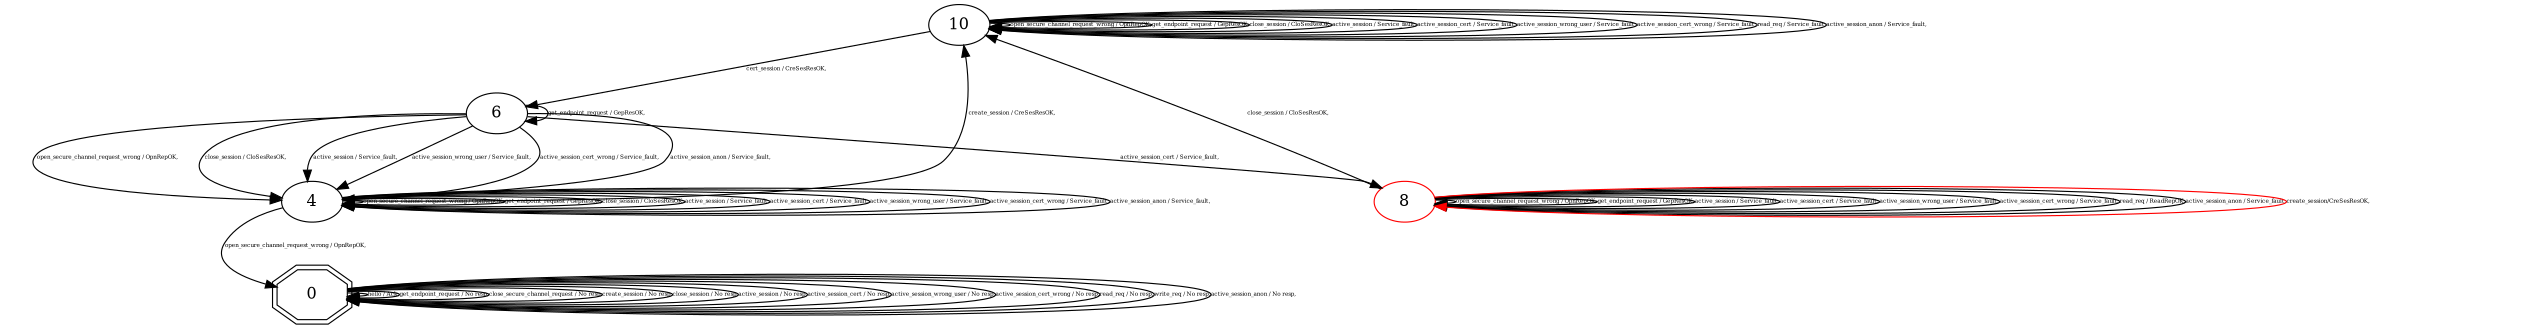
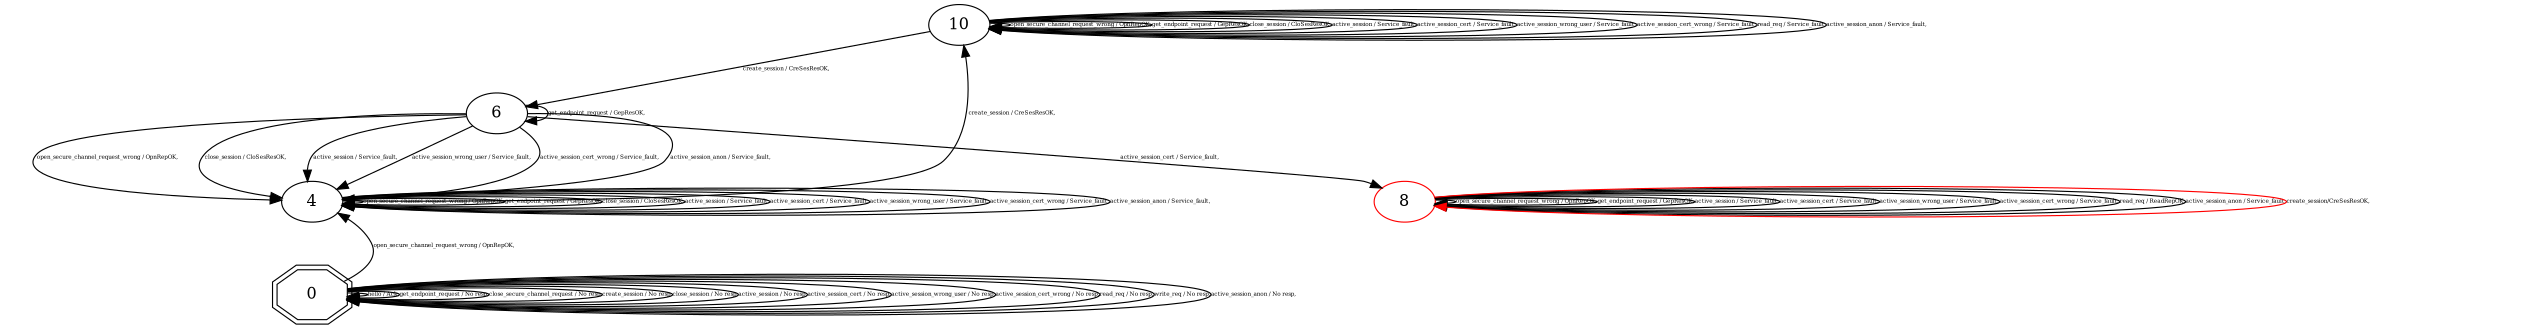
edge "10" -> "6": label "cert_session / CreSesResOK," -> "create_session / CreSesResOK,"
edge "8" -> "10": removed, label "close_session / CloSesResOK,"
edge "4" -> "0": reversed
